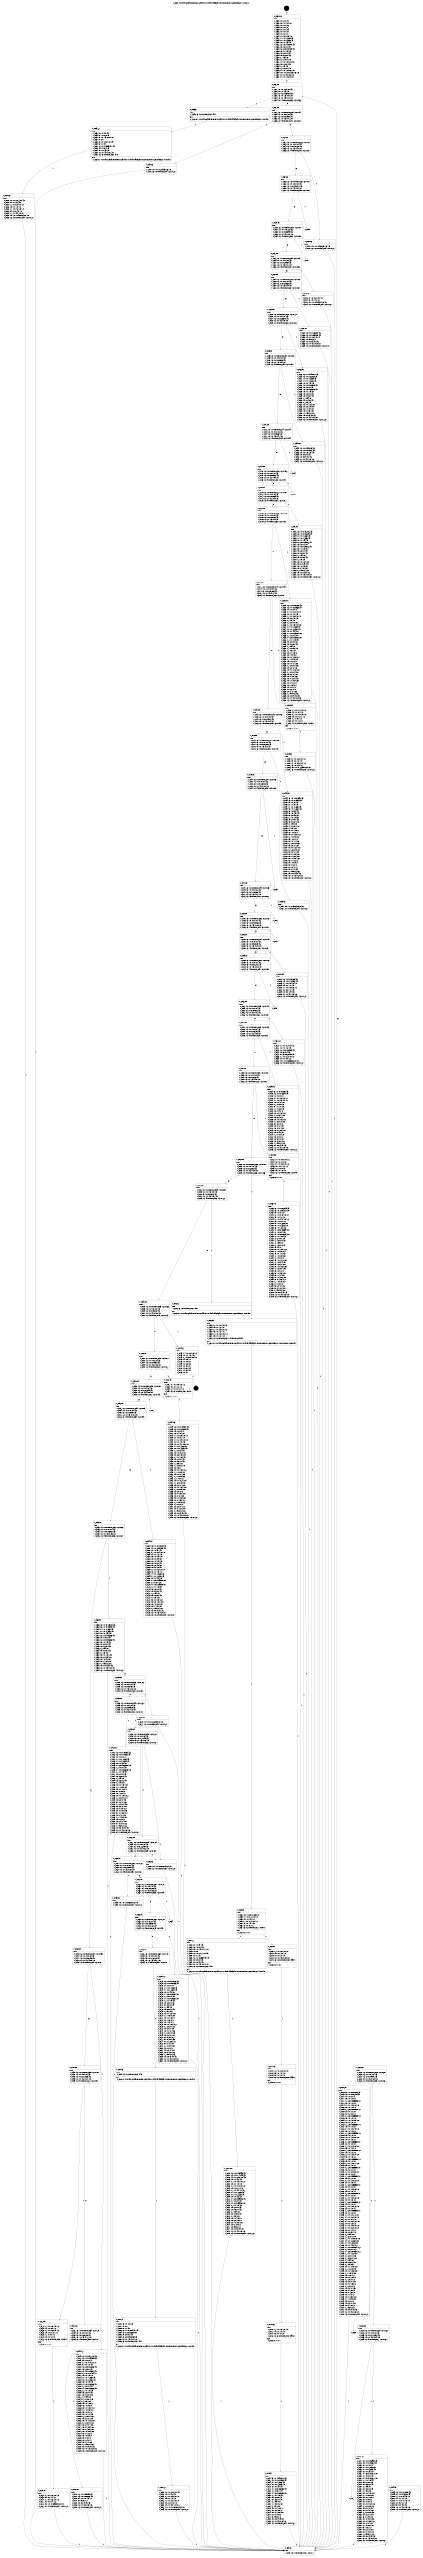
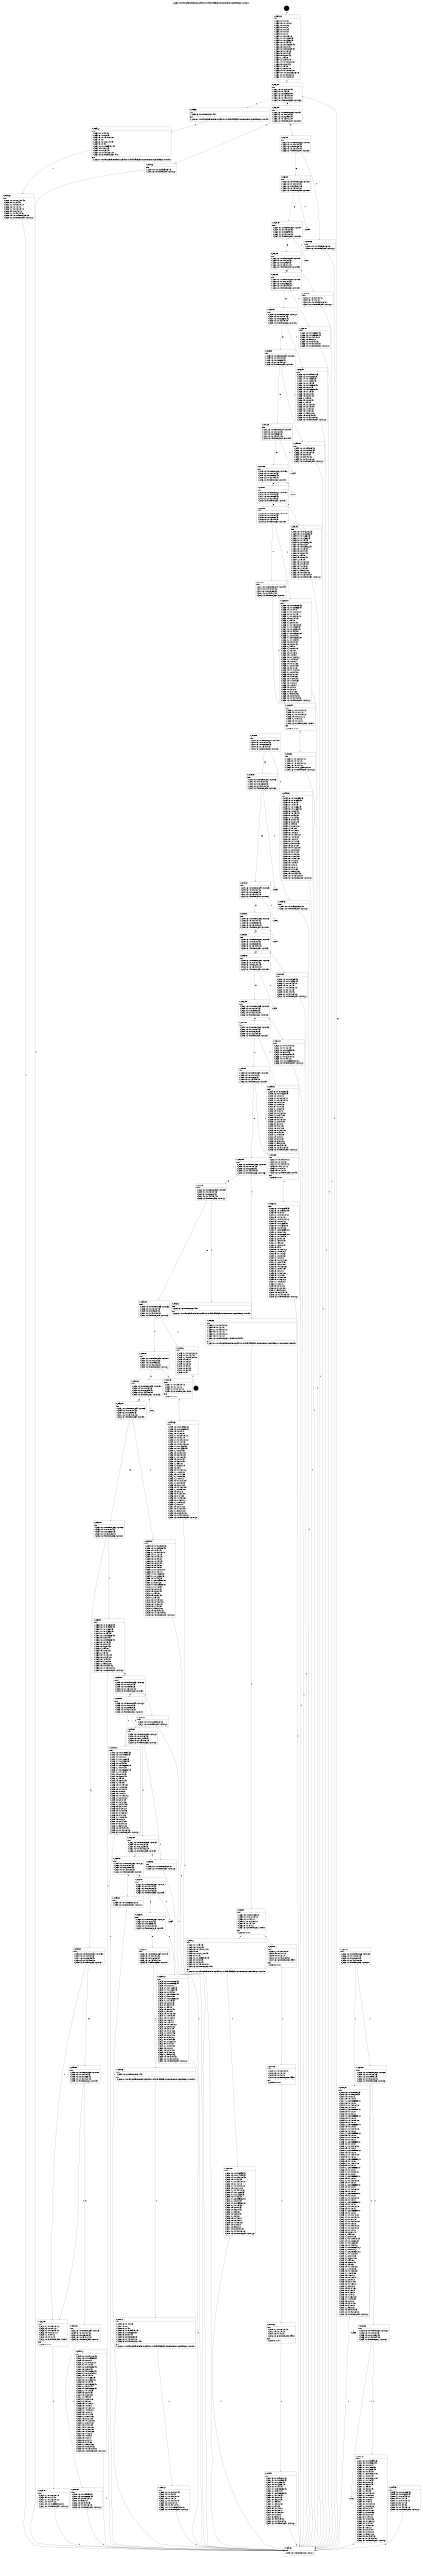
node "0x401790 [28]": removed
node "0x401aa0 [28]": added
edge "0x40196c [28]" -> "0x4021ef [174]": now "0x40196c [28]" -> "0x40244c [29]"
